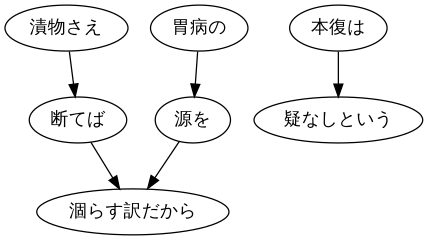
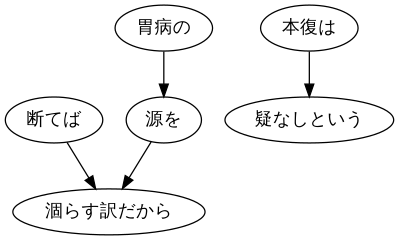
node "漬物さえ": removed
